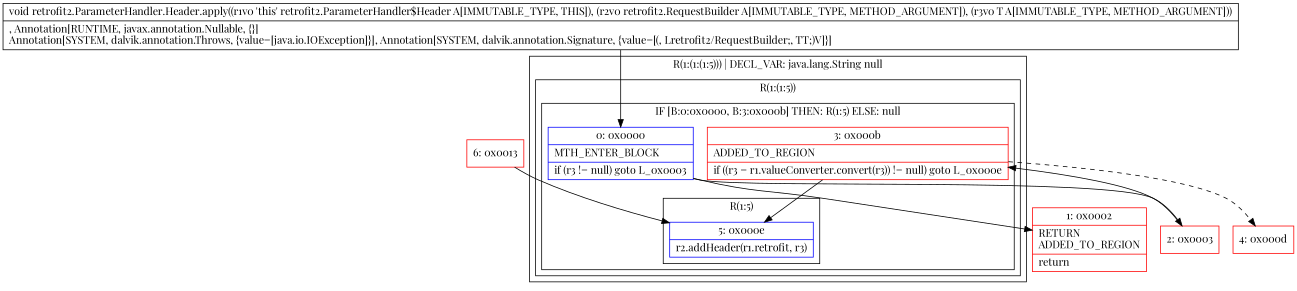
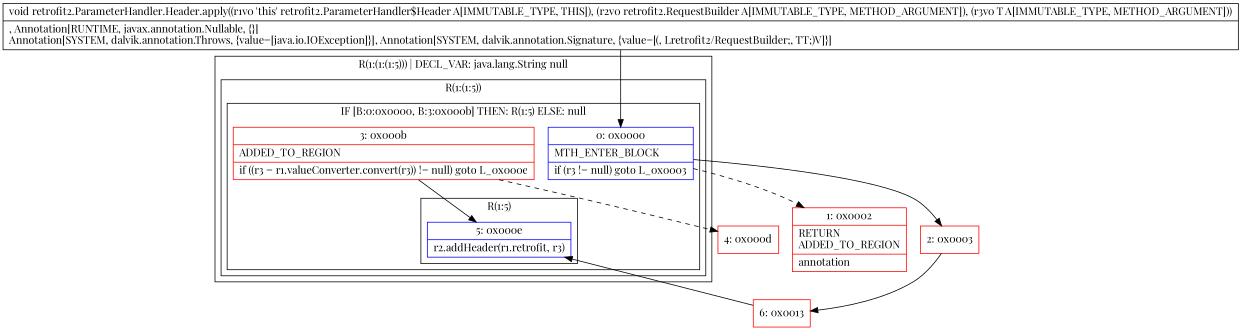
edge "2: 0x0003" -> "3: 0x000b": now "2: 0x0003" -> "6: 0x0013"
edge "0: 0x0000" -> "1: 0x0002": style solid -> dashed
node "1: 0x0002": text "return" -> "annotation"
